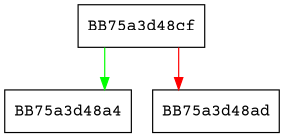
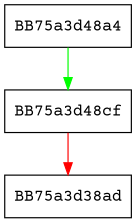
edge "BB75a3d48cf" -> "BB75a3d48a4": reversed
node "BB75a3d48ad": label "BB75a3d48ad" -> "BB75a3d38ad"
